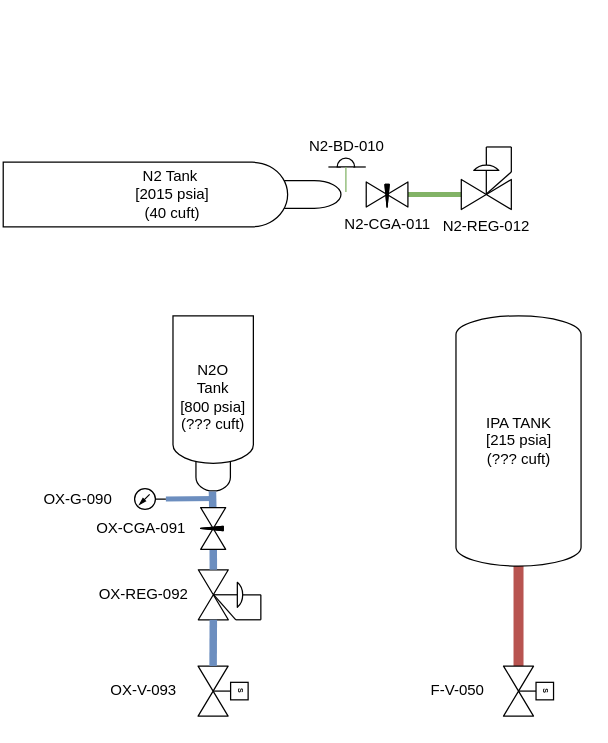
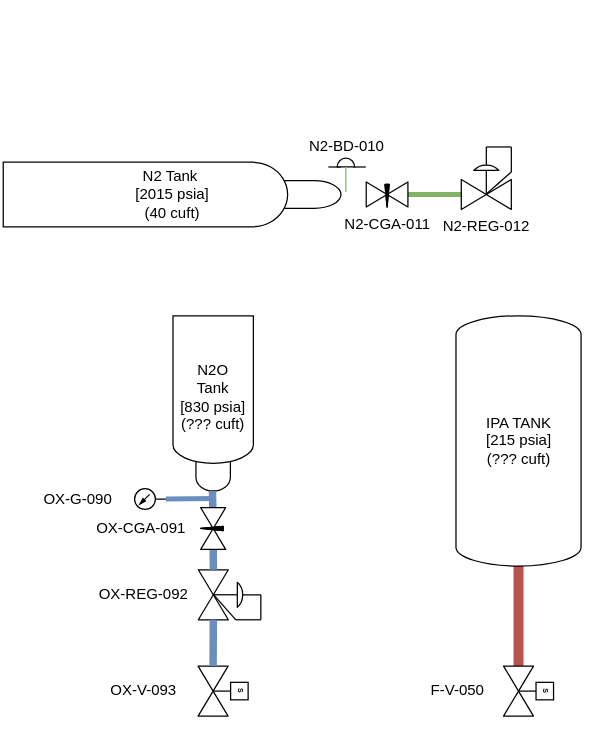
node "N2O Tank [800 psia] (??? cuft)": label "N2O Tank [800 psia] (??? cuft)" -> "N2O Tank [830 psia] (??? cuft)"
